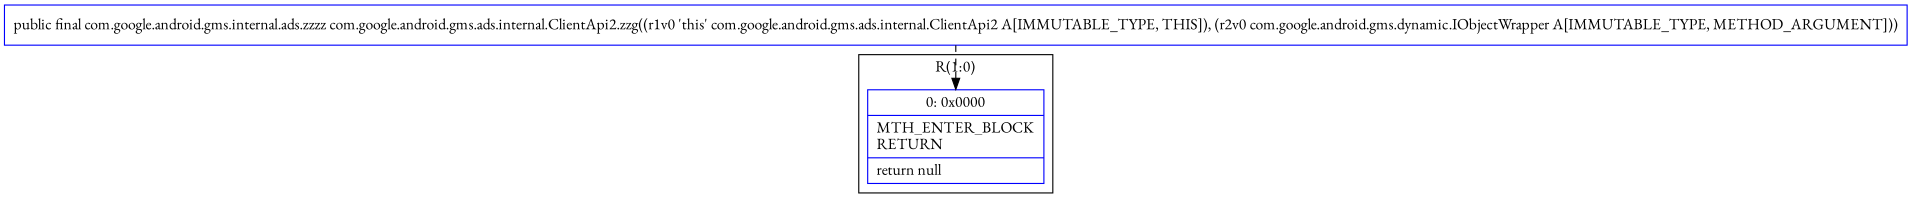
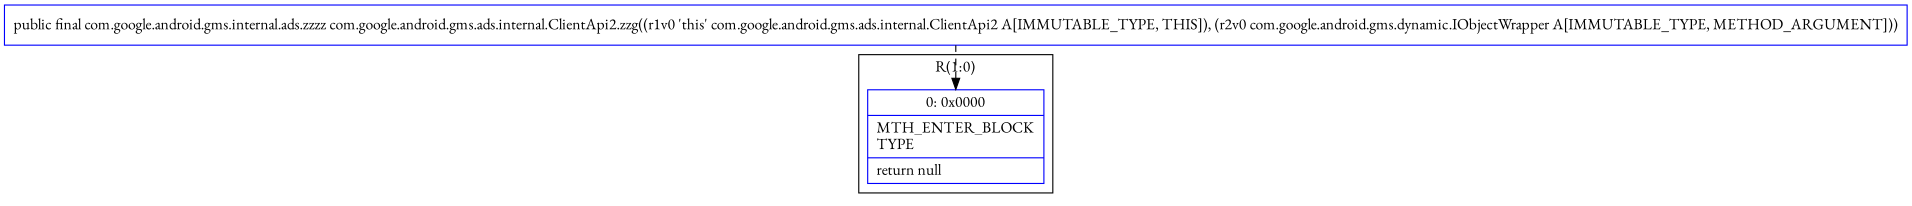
node "0: 0x0000": text "RETURN" -> "TYPE"
